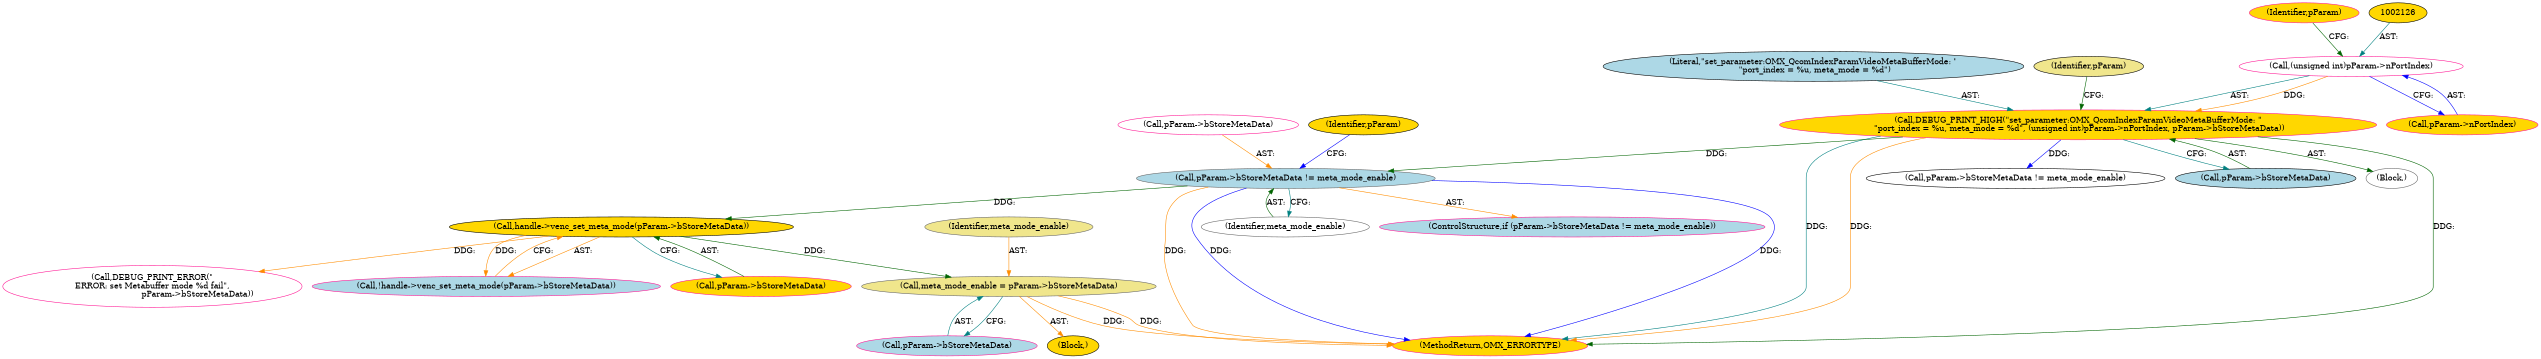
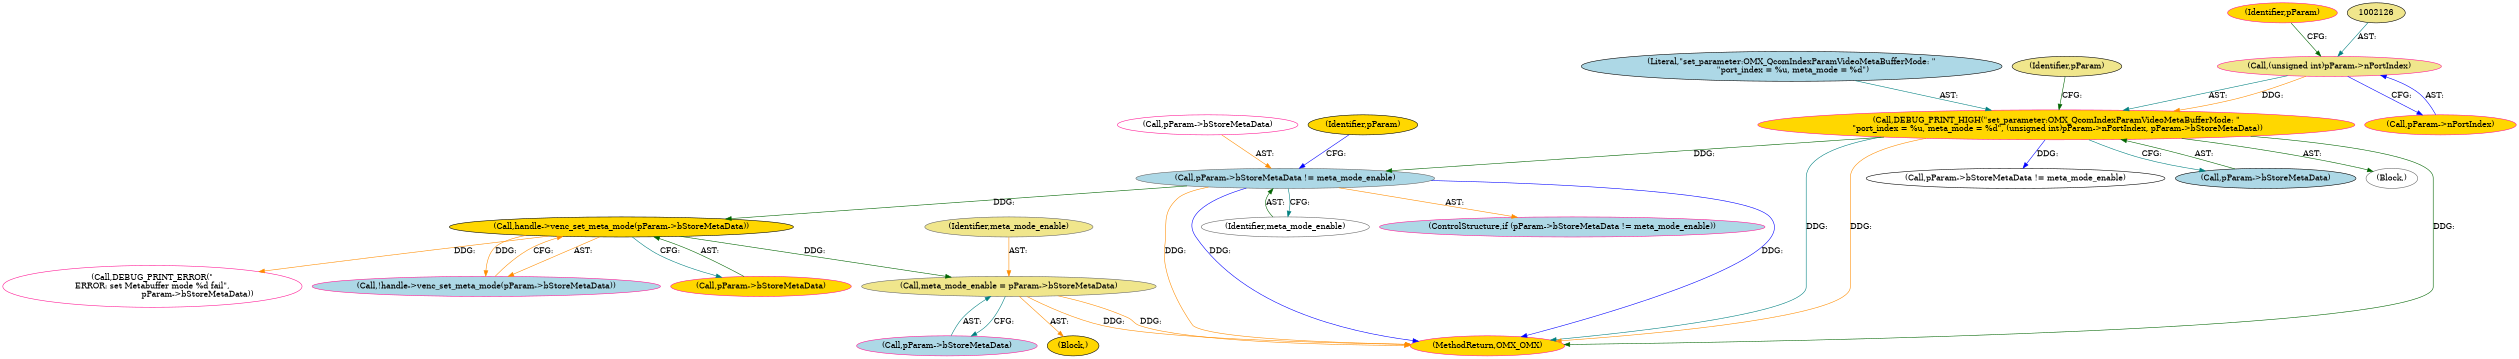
node "1002126": fillcolor gold -> khaki
node "(Call,(unsigned int)pParam->nPortIndex)": fillcolor white -> khaki
node "(MethodReturn,OMX_ERRORTYPE)": label "(MethodReturn,OMX_ERRORTYPE)" -> "(MethodReturn,OMX_OMX)"
